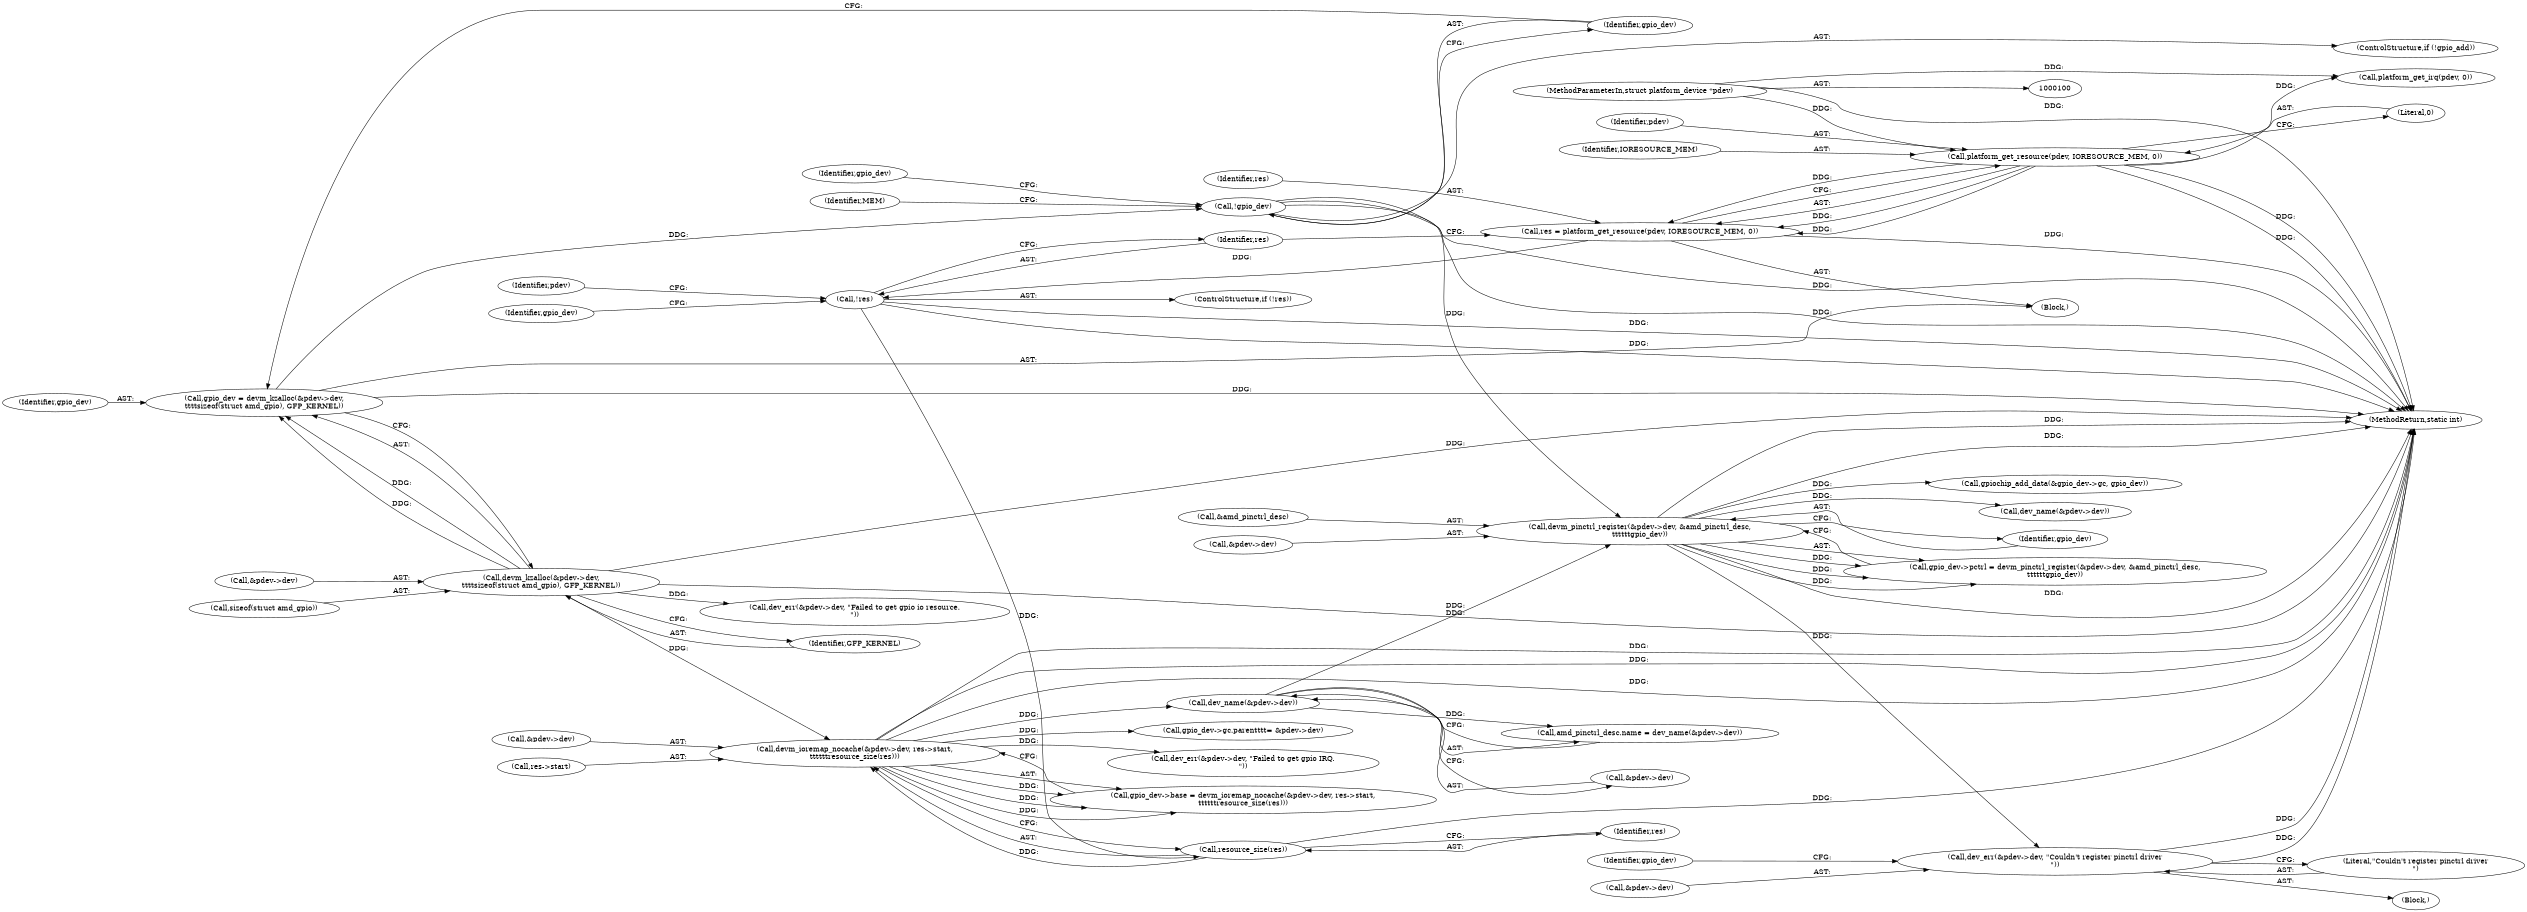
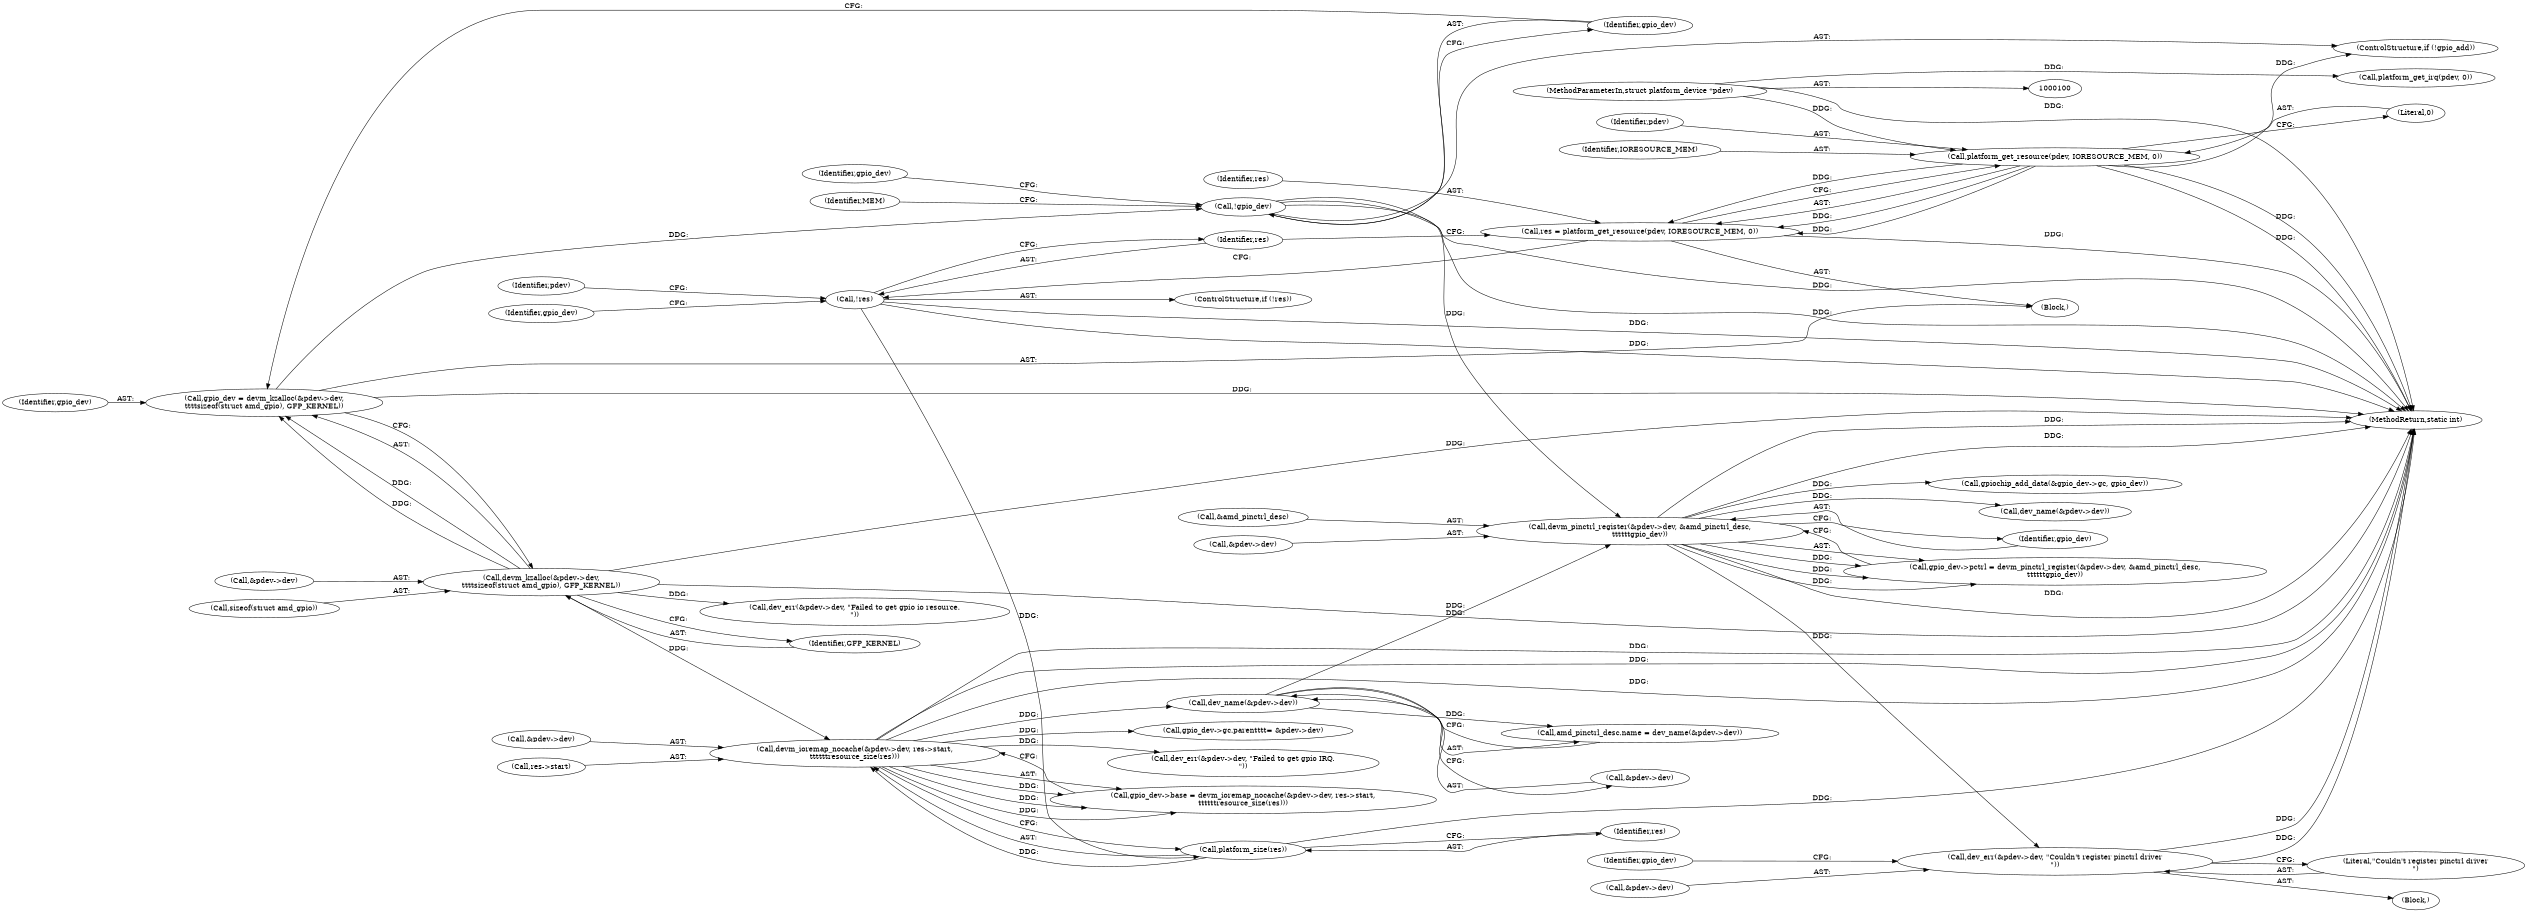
edge "(Call,platform_get_resource(pdev, IORESOURCE_MEM, 0))" -> "(Call,platform_get_irq(pdev, 0))": now "(Call,platform_get_resource(pdev, IORESOURCE_MEM, 0))" -> "(ControlStructure,if (!gpio_add))"
edge "(Call,res = platform_get_resource(pdev, IORESOURCE_MEM, 0))" -> "(Call,!res)": label "DDG: " -> "CFG: "
node "(Call,resource_size(res))": label "(Call,resource_size(res))" -> "(Call,platform_size(res))"
